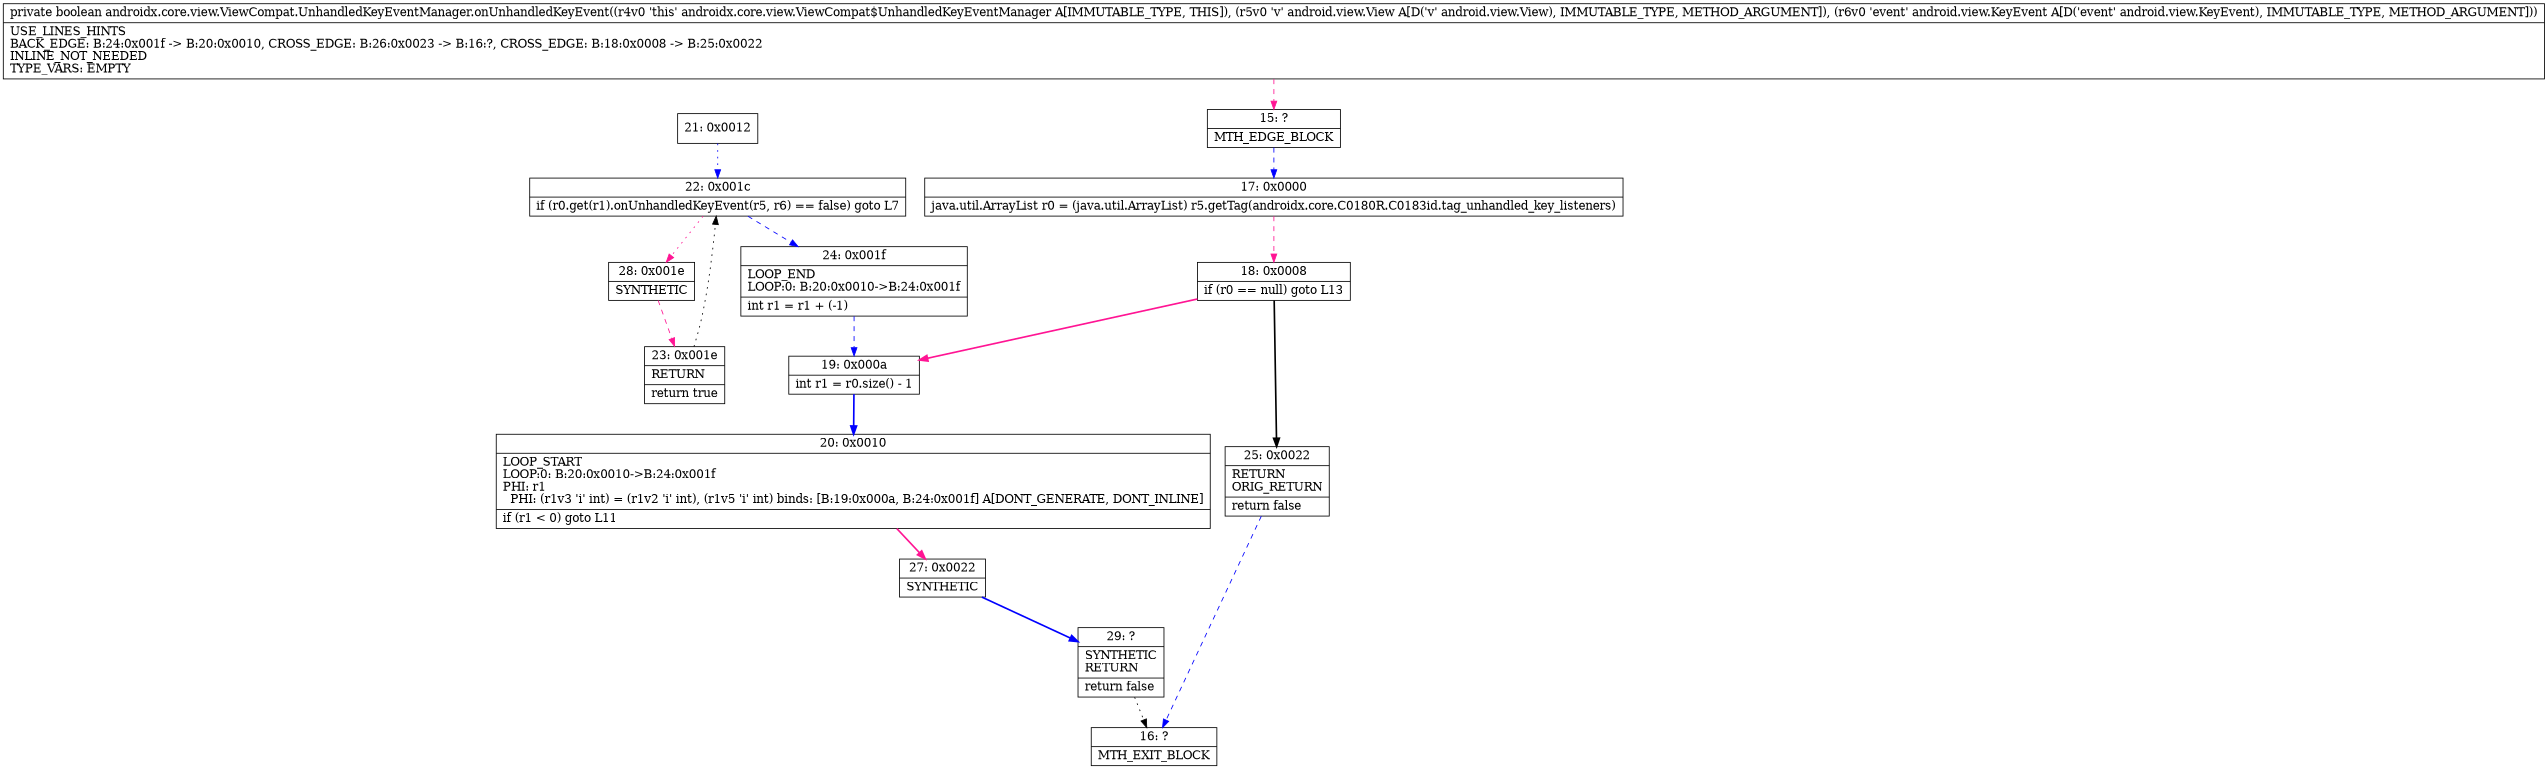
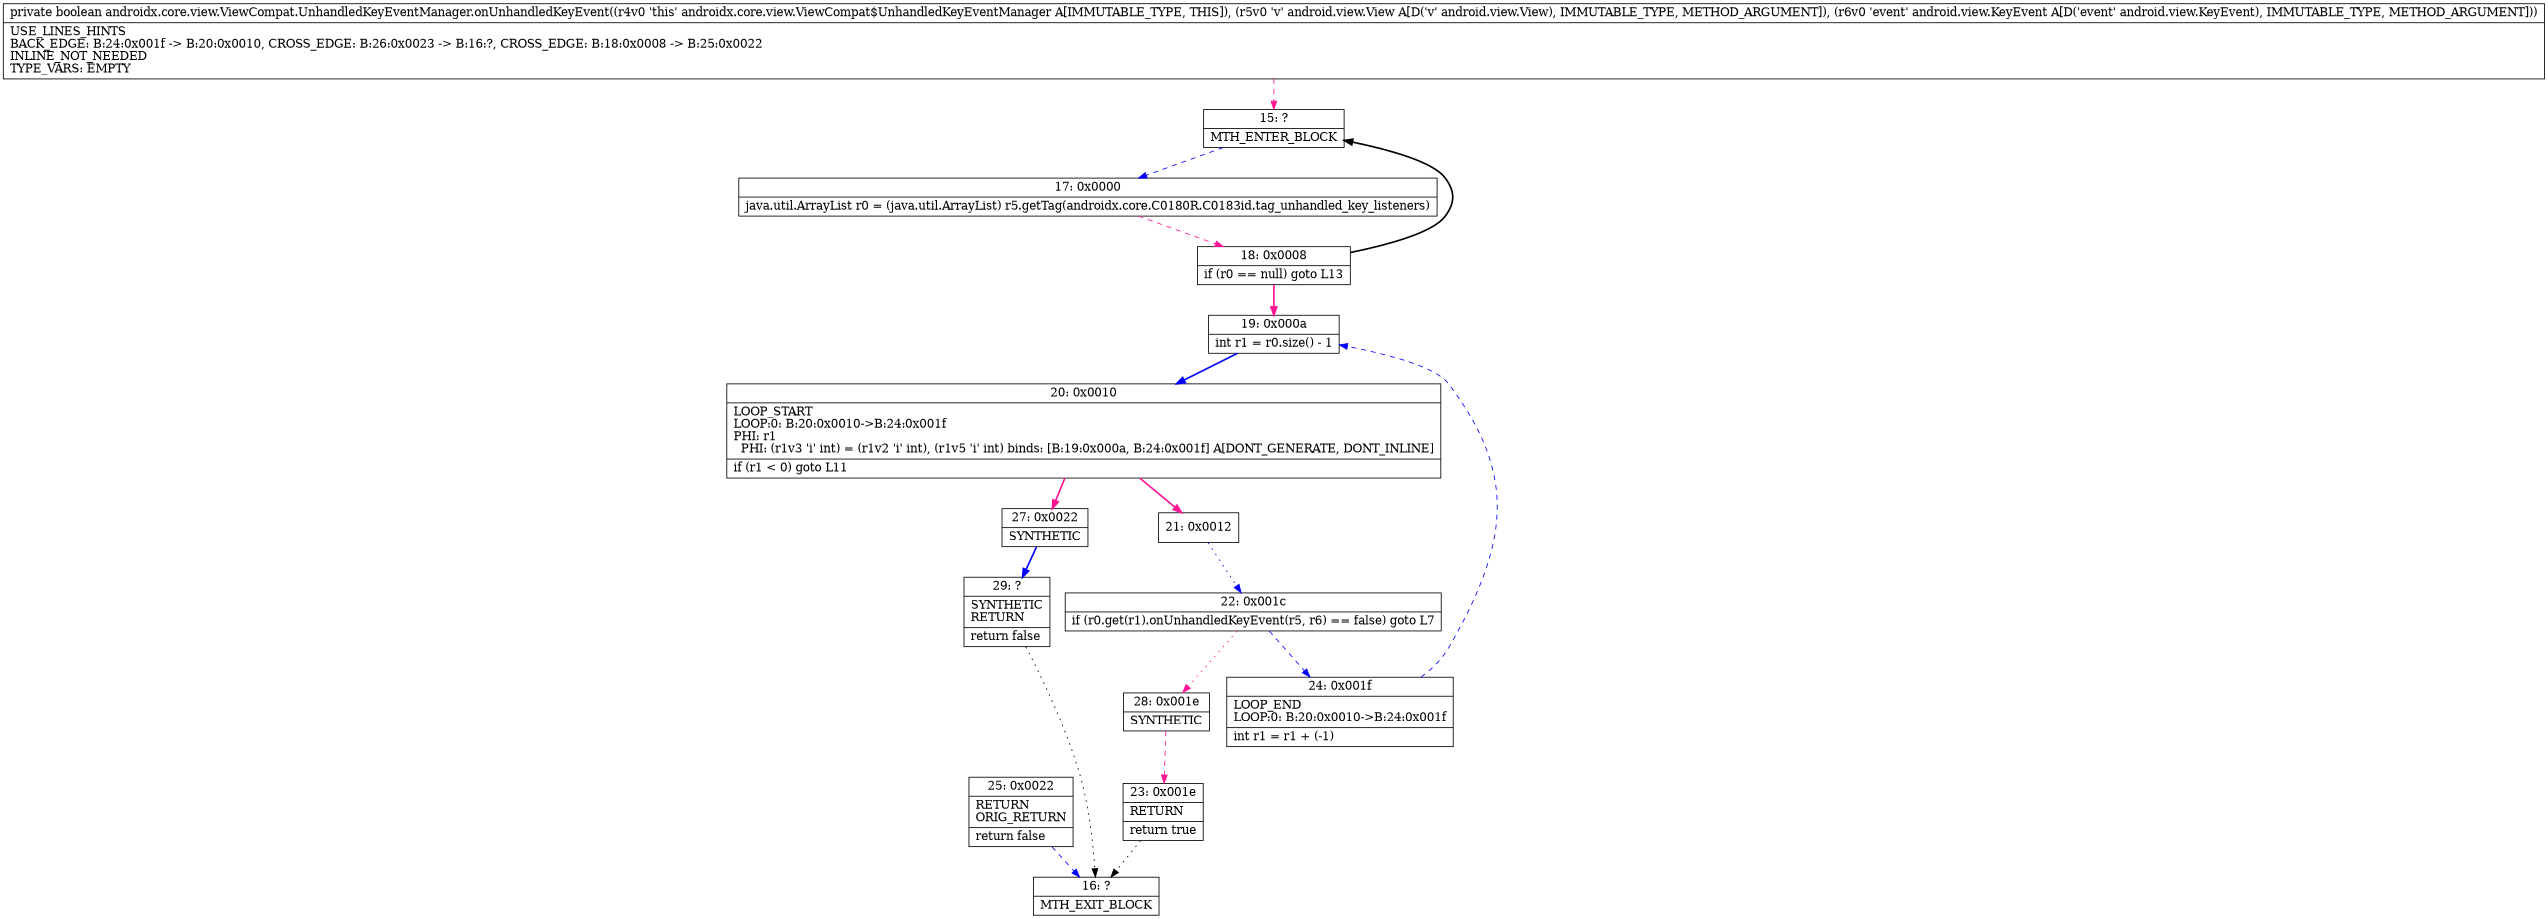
node "15: ?": text "MTH_EDGE_BLOCK" -> "MTH_ENTER_BLOCK"
edge "23: 0x001e" -> "22: 0x001c": now "23: 0x001e" -> "16: ?"
edge "18: 0x0008" -> "25: 0x0022": now "18: 0x0008" -> "15: ?"
edge "20: 0x0010" -> "21: 0x0012": added
